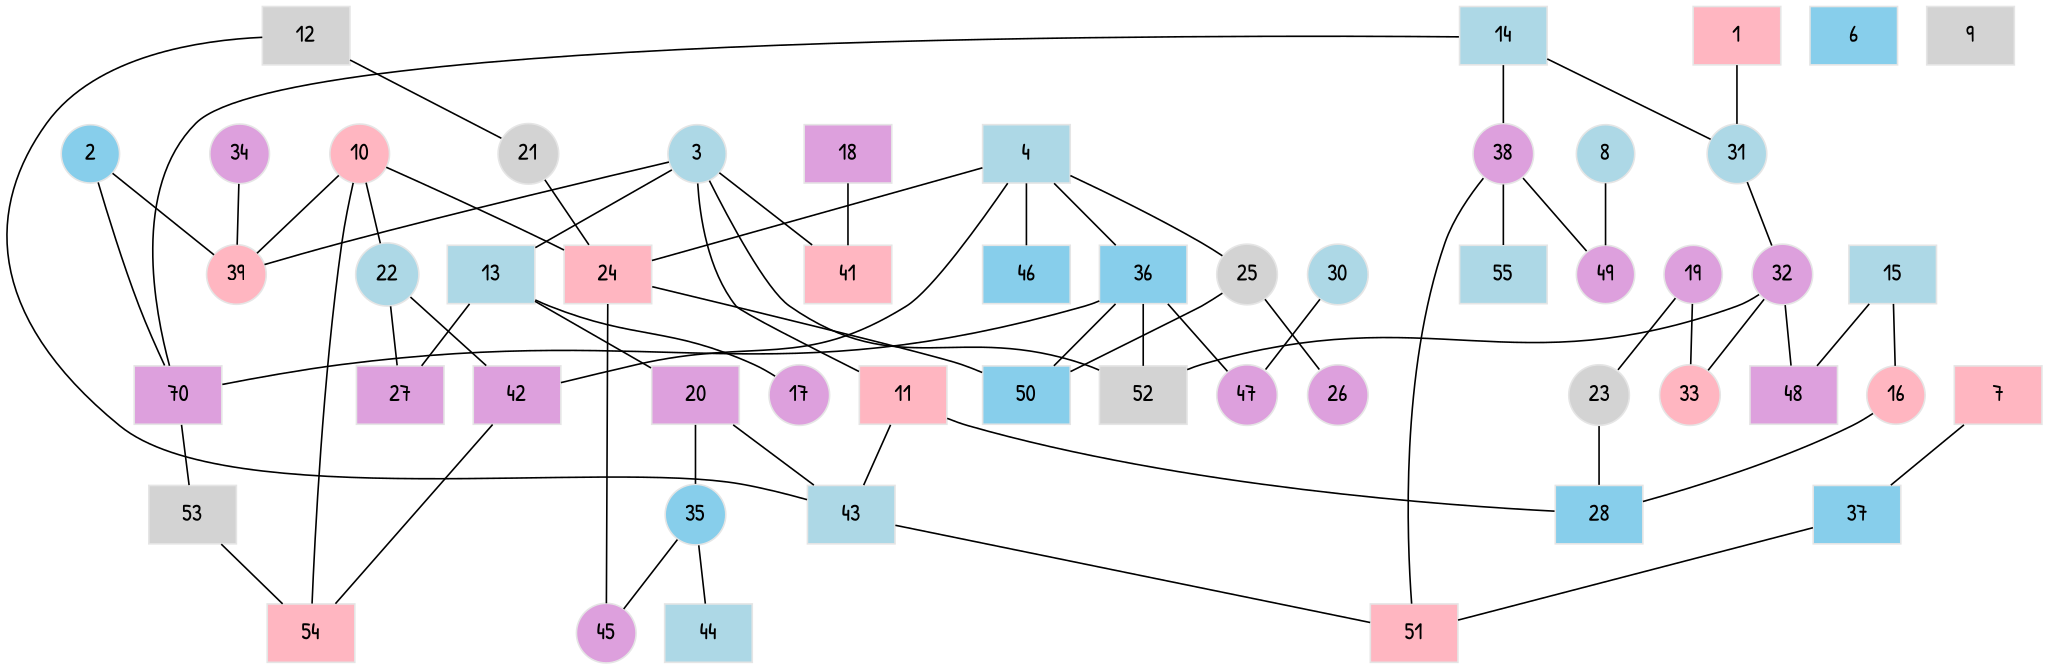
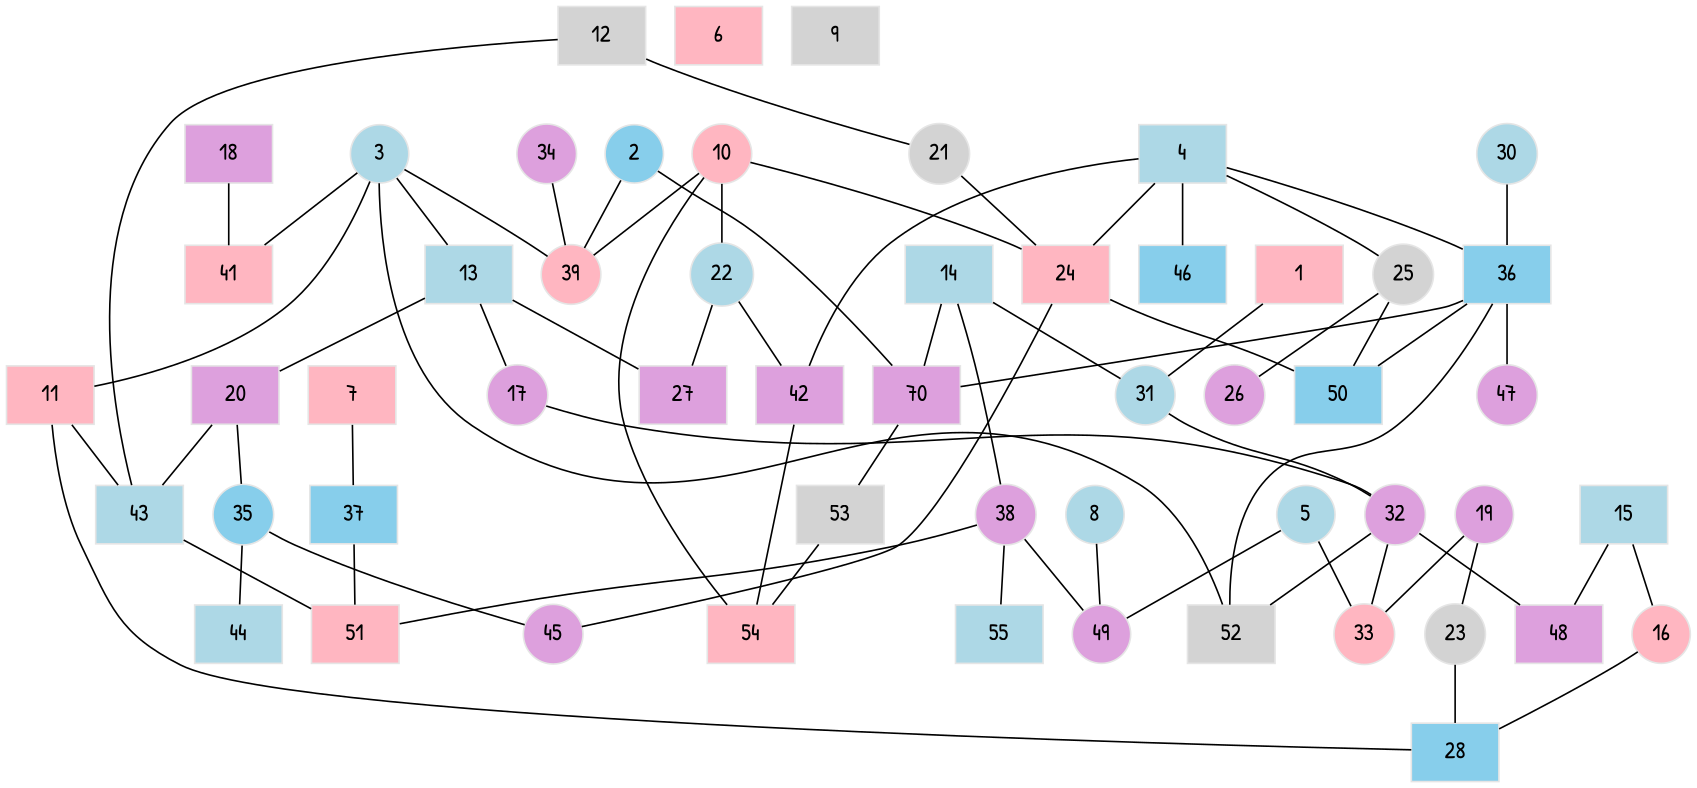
node "6": fillcolor skyblue -> lightpink
edge "30" -- "47": now "30" -- "36"
edge "17" -- "32": added
node "5": added
